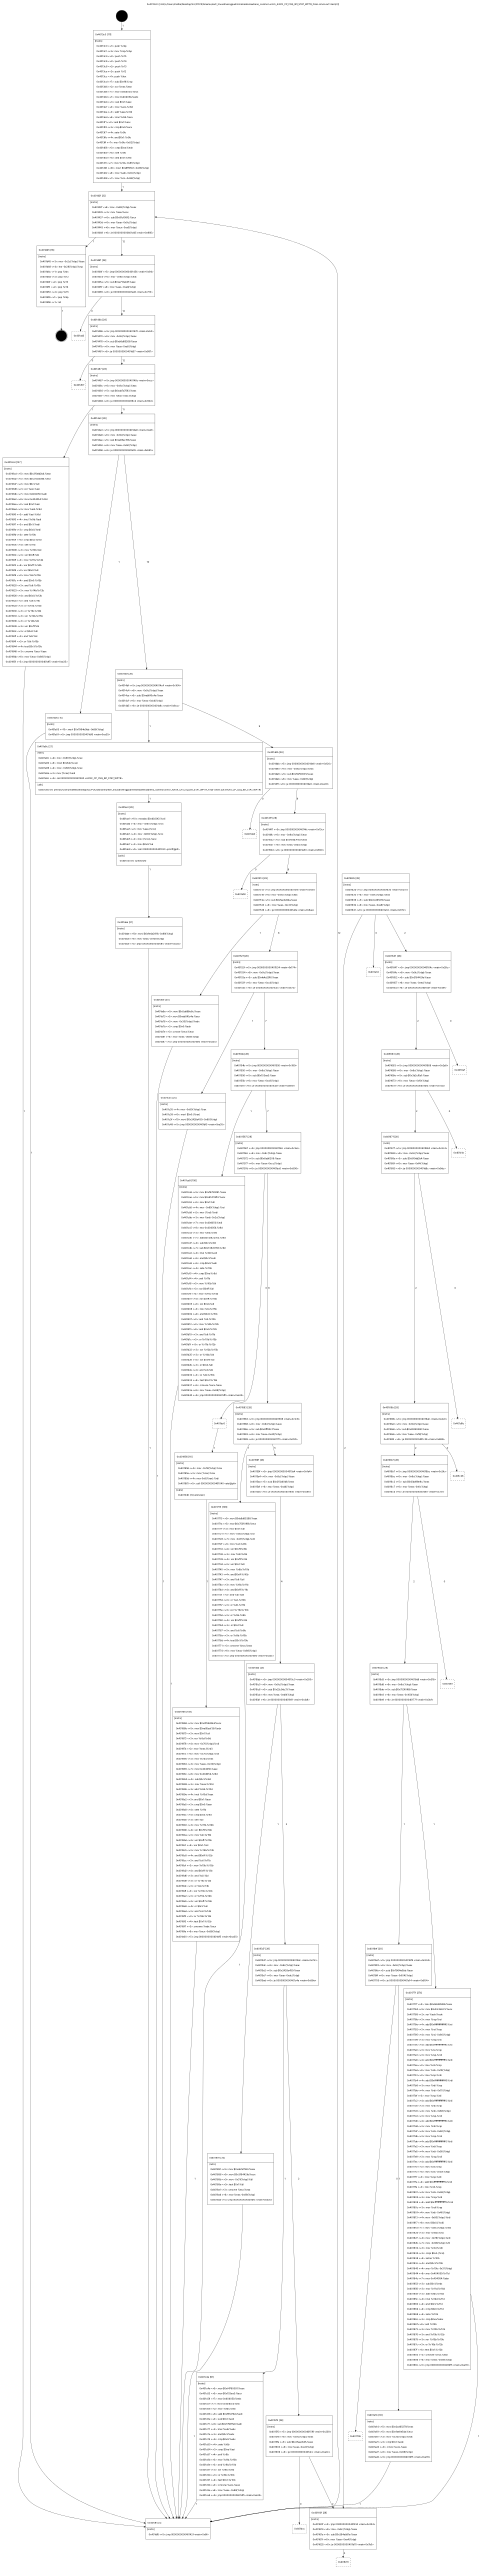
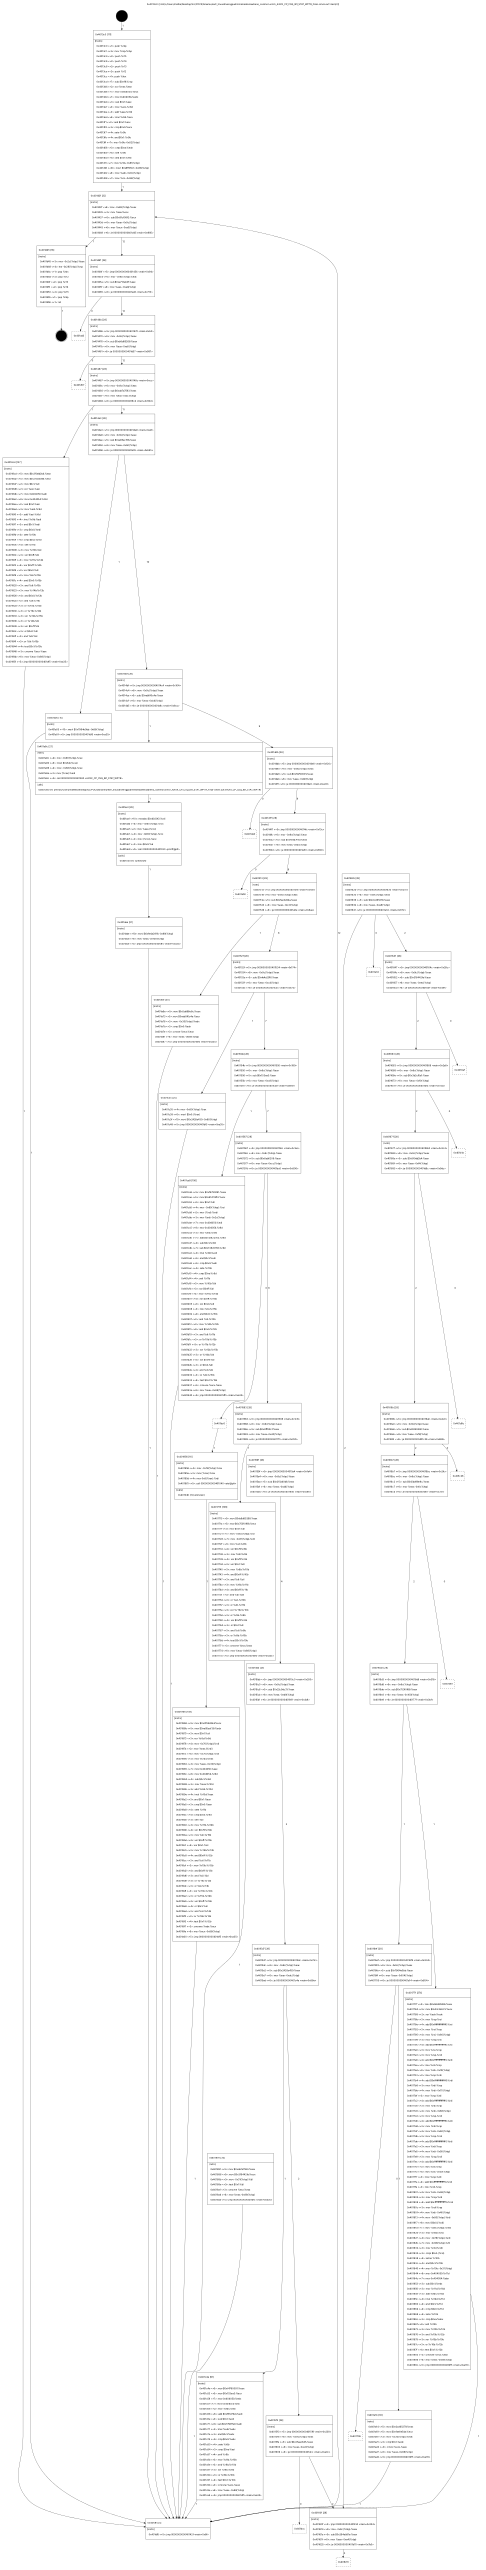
edge "0x401583 [28]" -> "0x40159f [28]": removed, label "5"
edge "0x4015bb [28]" -> "0x401891 [30]": removed, label "1"
